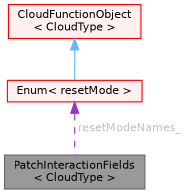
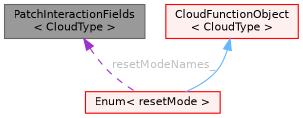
edge "PatchInteractionFields < CloudType >" -> "Enum< resetMode >": reversed
